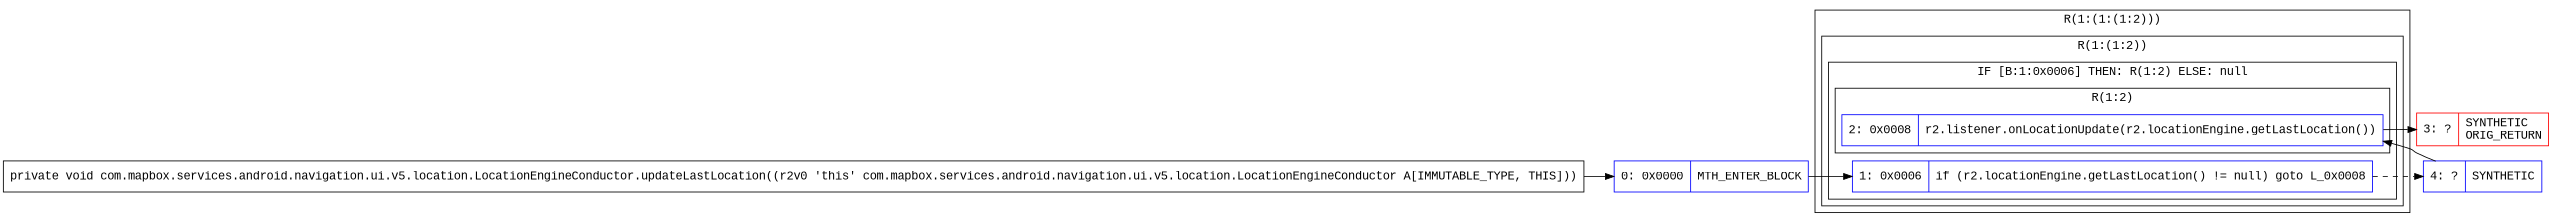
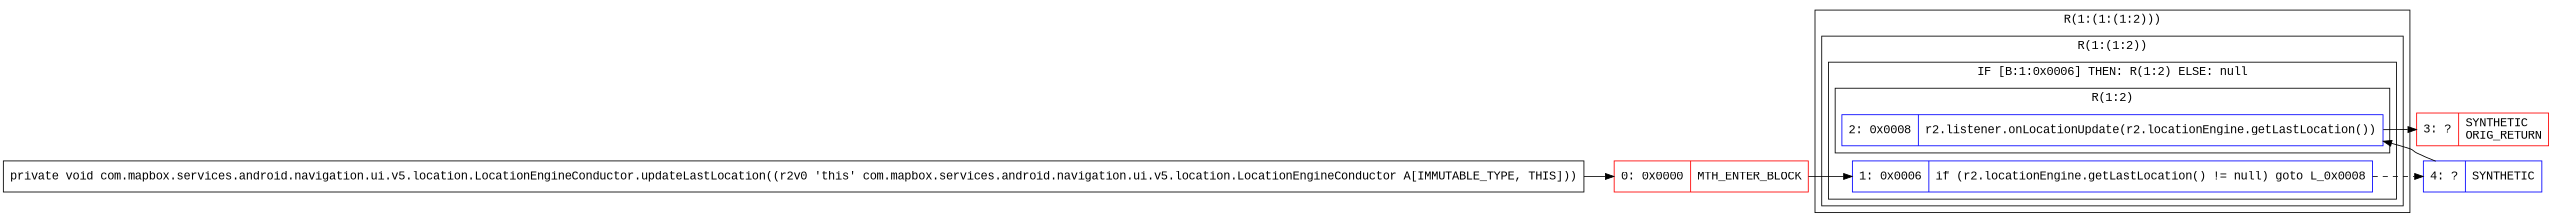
node "0: 0x0000": color blue -> red
